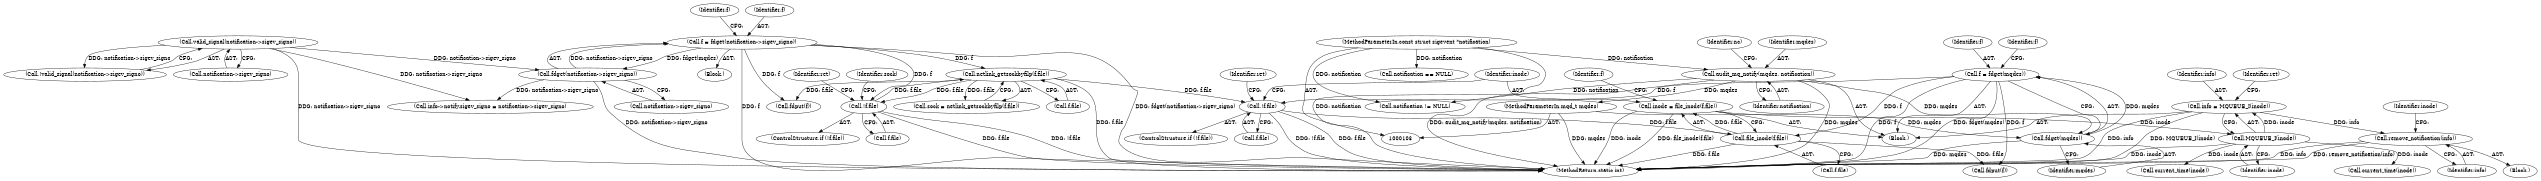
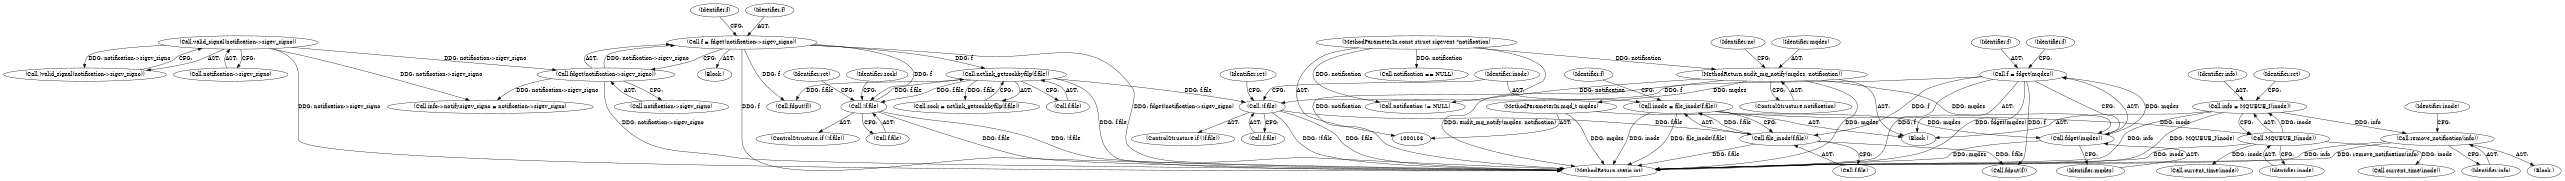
edge "(Call,f = fdget(notification->sigev_signo))" -> "(Call,fdget(notification->sigev_signo))": label "DDG: fdget(mqdes)" -> "CFG: "
node "(Call,audit_mq_notify(mqdes, notification))": label "(Call,audit_mq_notify(mqdes, notification))" -> "(MethodReturn,audit_mq_notify(mqdes, notification))"
node "(Identifier,notification)": label "(Identifier,notification)" -> "(ControlStructure,notification)"
